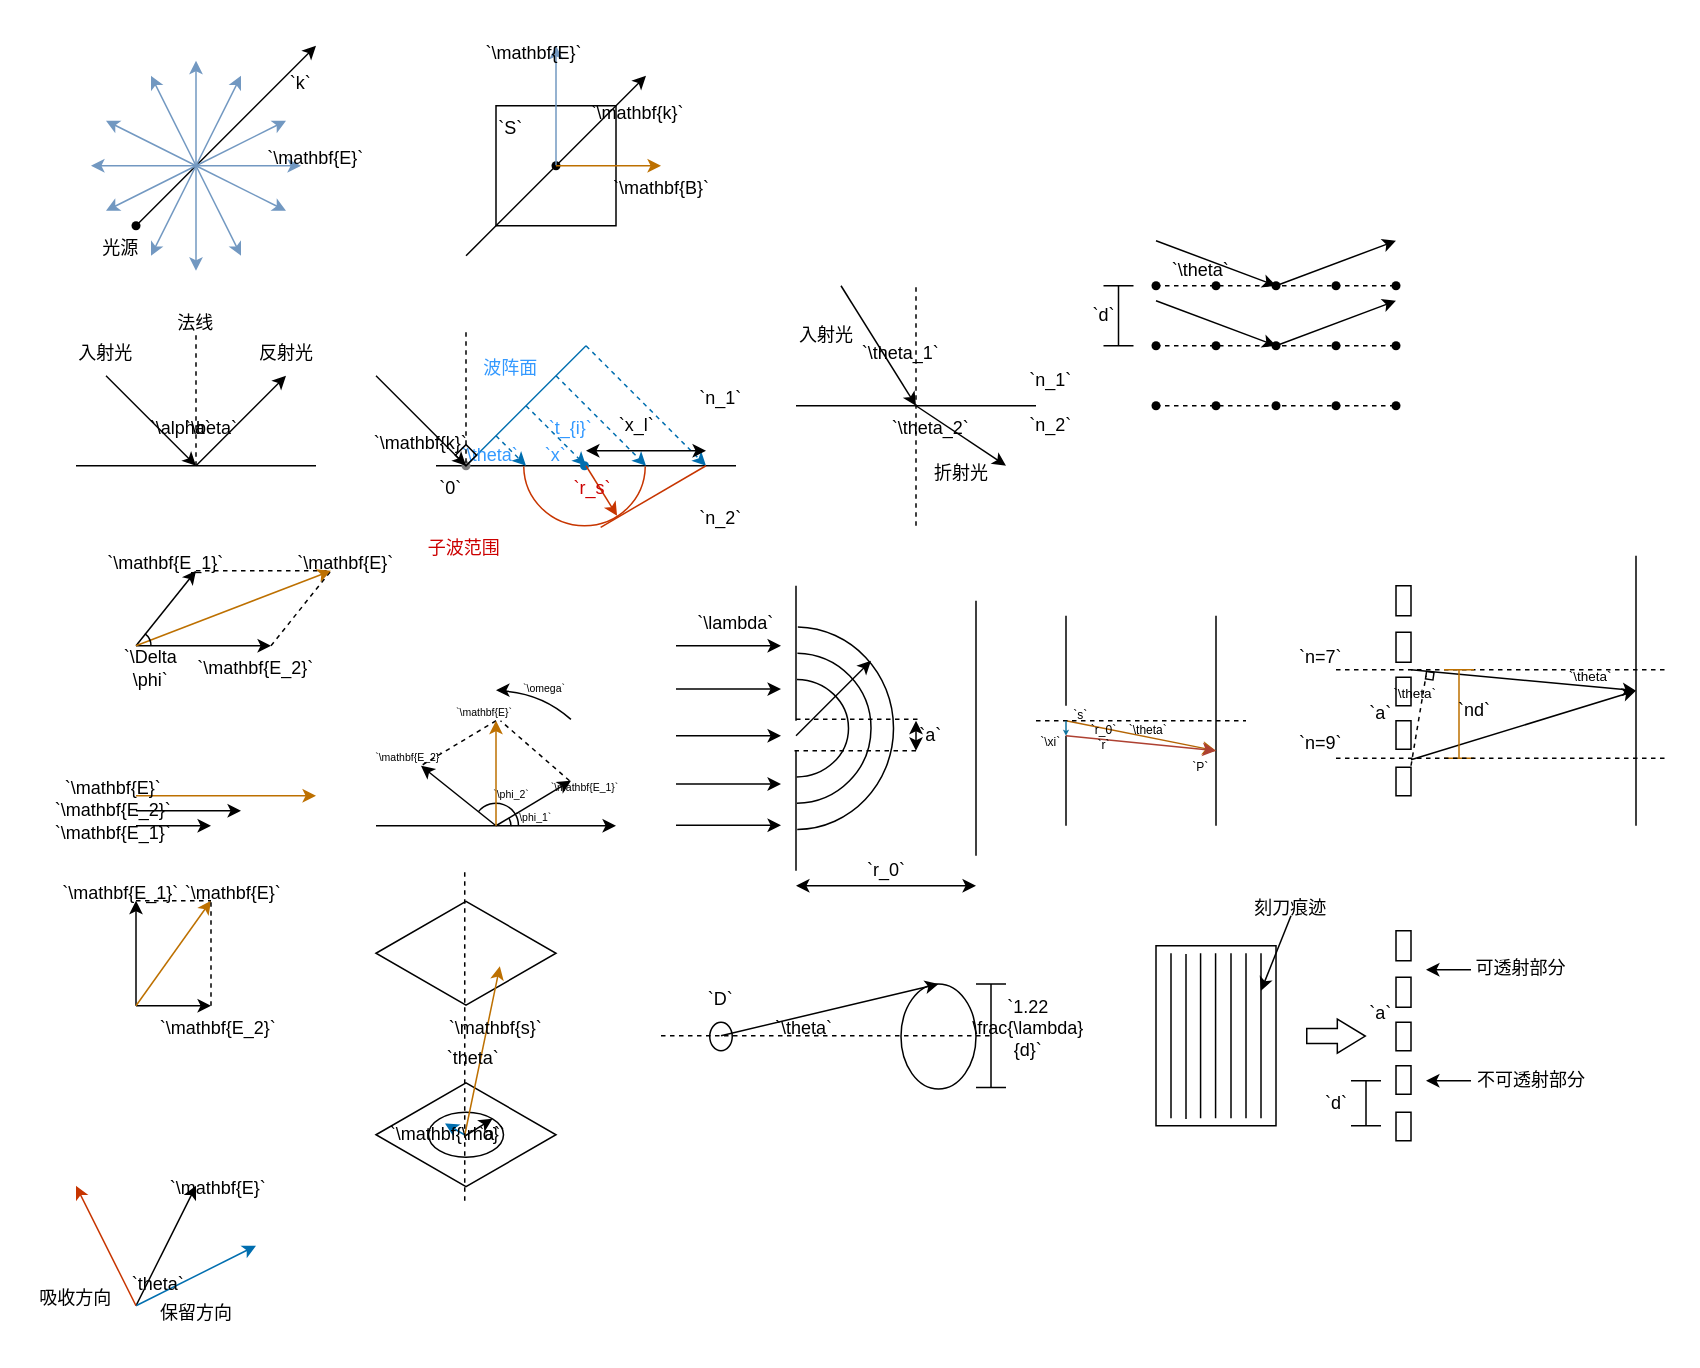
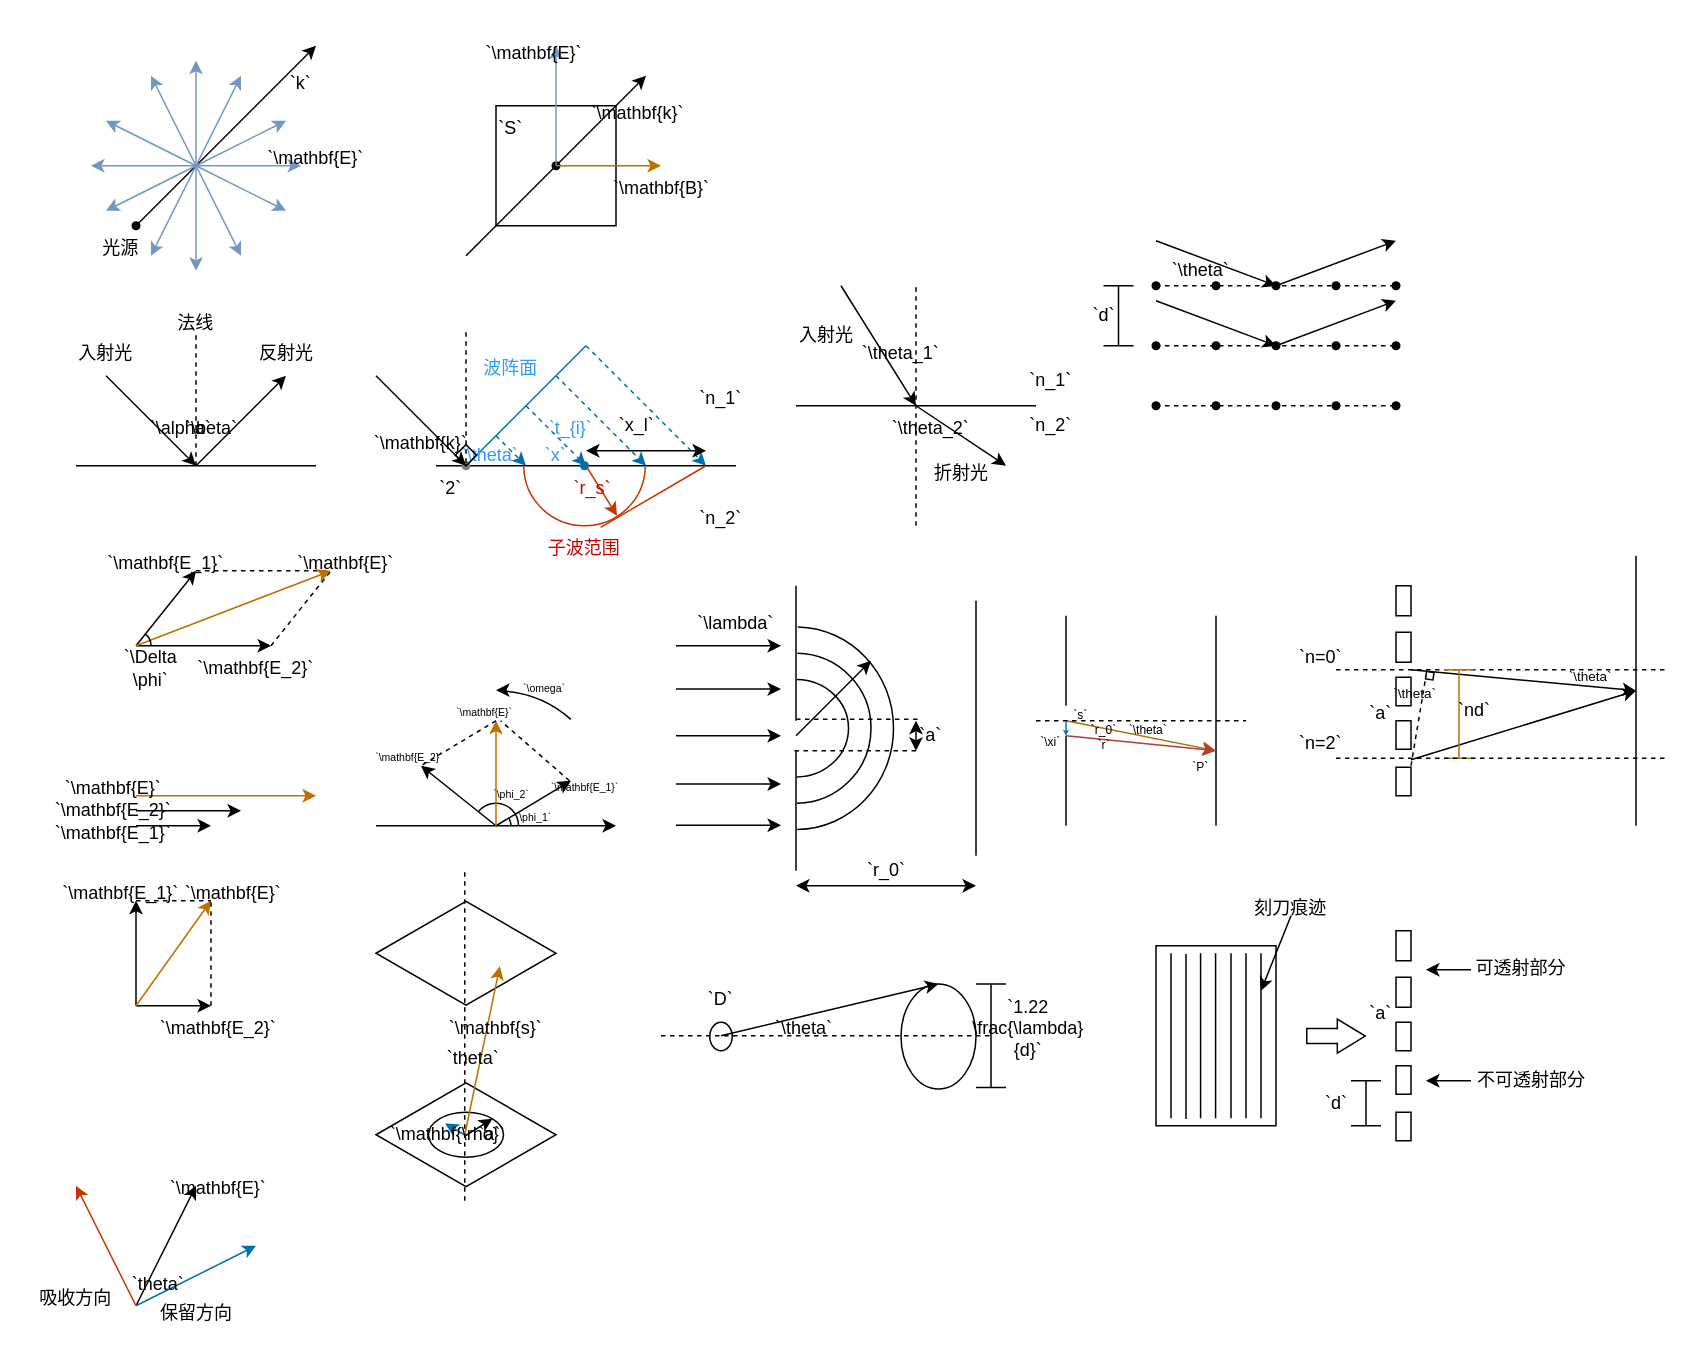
node "`0`": label "`0`" -> "`2`"
node "子波范围": moved (464, 548) -> (584, 548)
node "`n=7`": label "`n=7`" -> "`n=0`"
node "`n=9`": label "`n=9`" -> "`n=2`"
